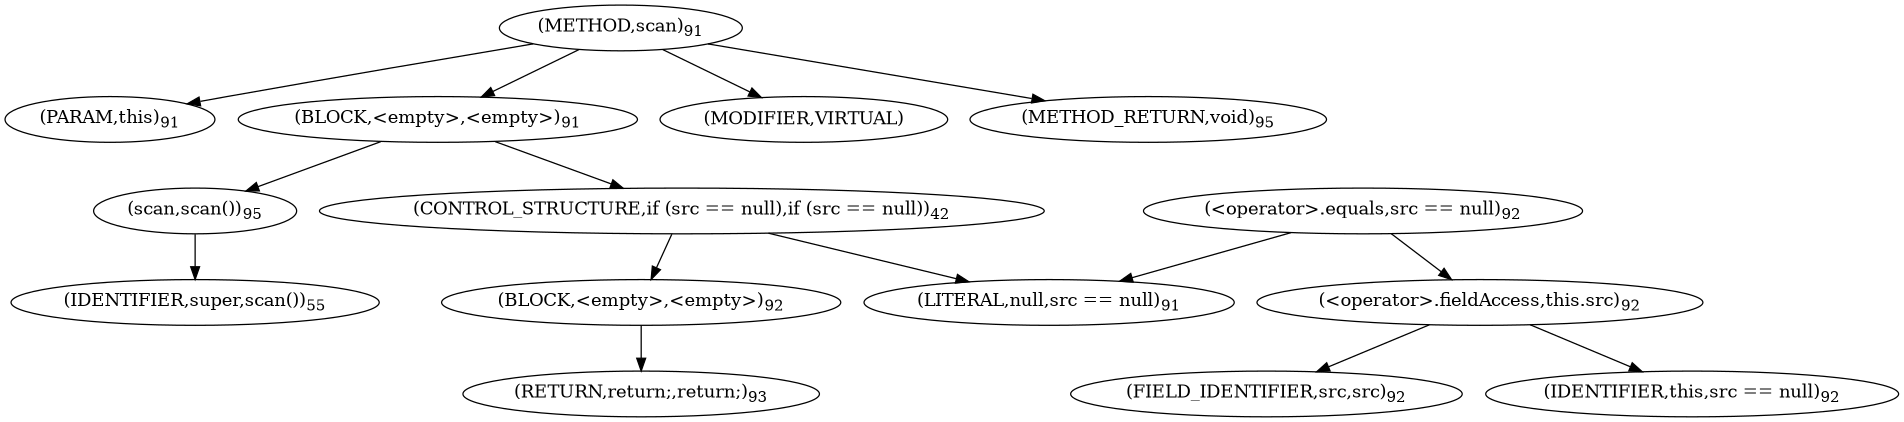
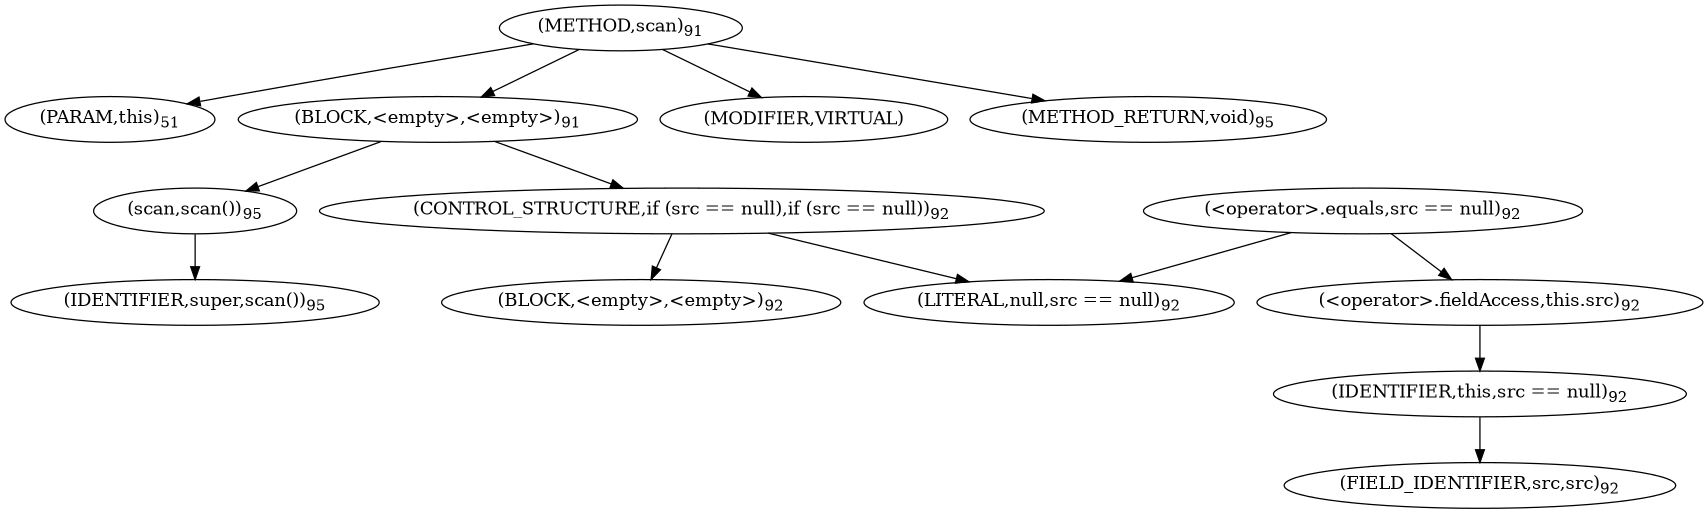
node "(PARAM,this)": text "91" -> "51"
node "(CONTROL_STRUCTURE,if (src == null),if (src == null))": text "42" -> "92"
node "(IDENTIFIER,super,scan())": text "55" -> "95"
node "(LITERAL,null,src == null)": text "91" -> "92"
edge "(<operator>.fieldAccess,this.src)" -> "(FIELD_IDENTIFIER,src,src)": now "(IDENTIFIER,this,src == null)" -> "(FIELD_IDENTIFIER,src,src)"
node "(RETURN,return;,return;)": removed
